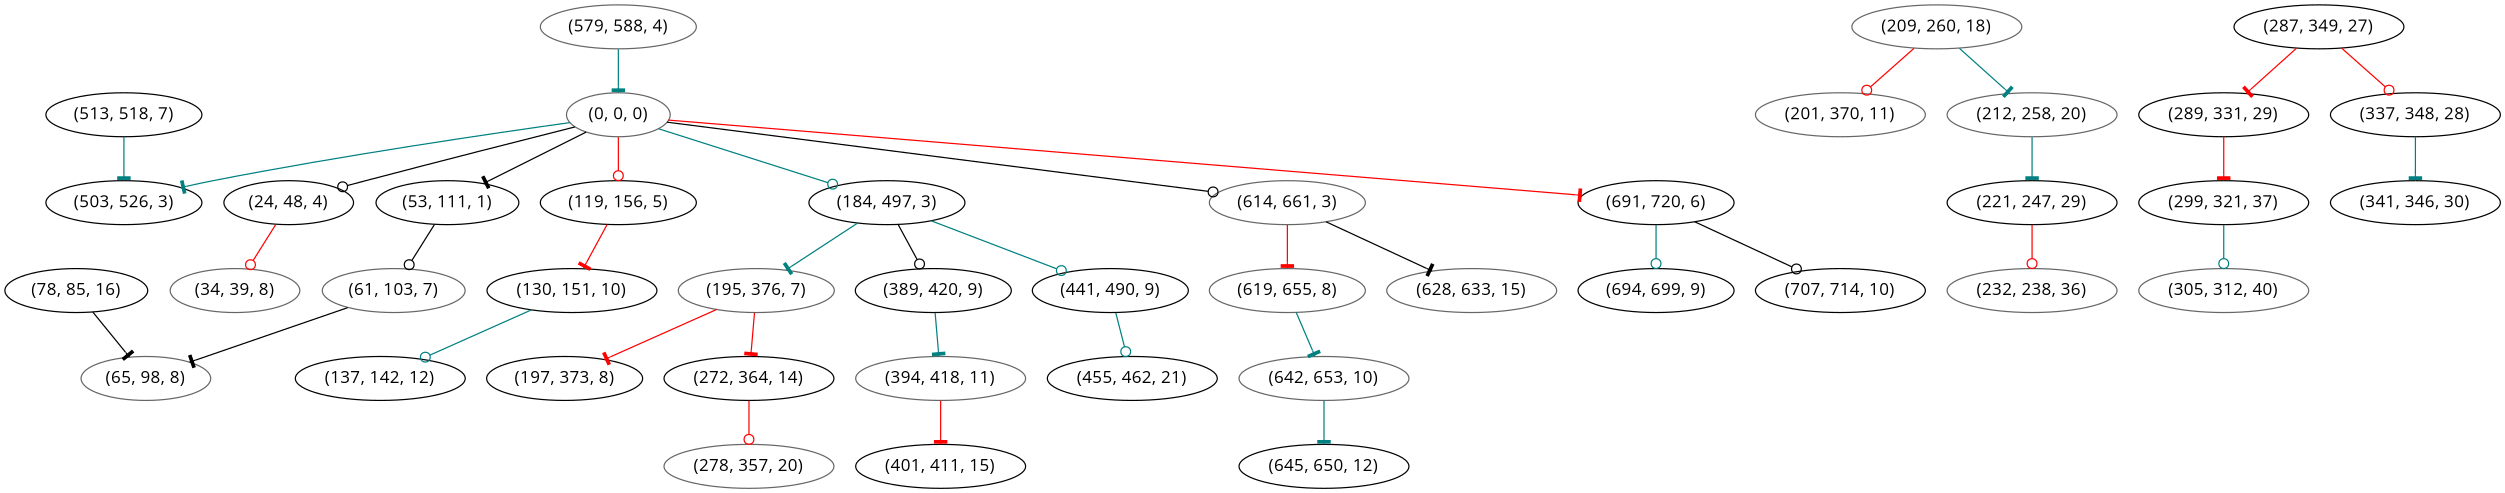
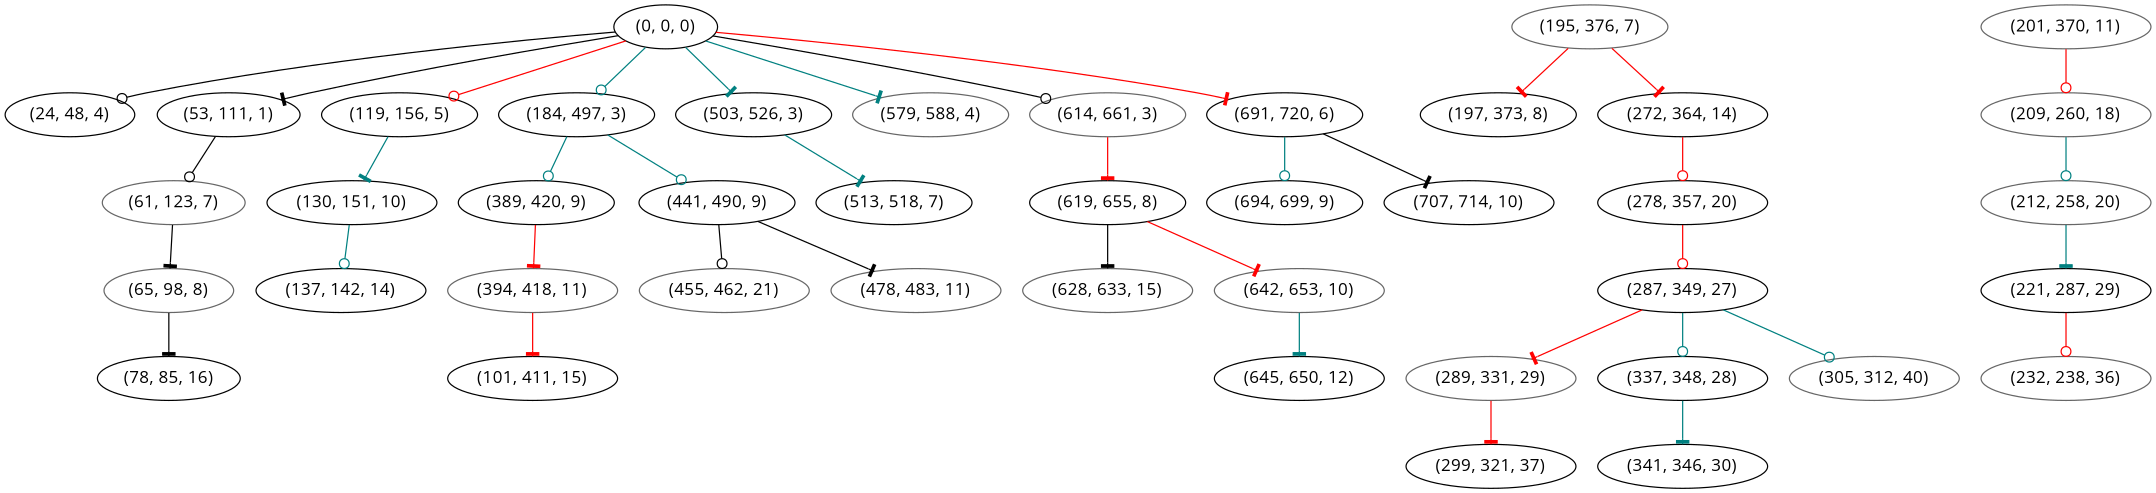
edge "(579, 588, 4)" -> "(0, 0, 0)": reversed
edge "(209, 260, 18)" -> "(201, 370, 11)": reversed
edge "(287, 349, 27)" -> "(337, 348, 28)": color red -> teal
edge "(209, 260, 18)" -> "(212, 258, 20)": arrowhead tee -> odot
node "(0, 0, 0)": color gray40 -> black
node "(289, 331, 29)": color black -> gray40
edge "(513, 518, 7)" -> "(503, 526, 3)": reversed
node "(221, 247, 29)": label "(221, 247, 29)" -> "(221, 287, 29)"
edge "(184, 497, 3)" -> "(389, 420, 9)": color black -> teal
edge "(278, 357, 20)" -> "(287, 349, 27)": added
edge "(299, 321, 37)" -> "(305, 312, 40)": now "(287, 349, 27)" -> "(305, 312, 40)"
edge "(119, 156, 5)" -> "(130, 151, 10)": color red -> teal
edge "(691, 720, 6)" -> "(707, 714, 10)": arrowhead odot -> tee
edge "(184, 497, 3)" -> "(195, 376, 7)": removed
edge "(614, 661, 3)" -> "(628, 633, 15)": now "(619, 655, 8)" -> "(628, 633, 15)"
node "(34, 39, 8)": removed
node "(61, 103, 7)": label "(61, 103, 7)" -> "(61, 123, 7)"
node "(478, 483, 11)": added
node "(619, 655, 8)": color gray40 -> black
edge "(441, 490, 9)" -> "(455, 462, 21)": color teal -> black
edge "(619, 655, 8)" -> "(642, 653, 10)": color teal -> red
edge "(78, 85, 16)" -> "(65, 98, 8)": reversed
edge "(389, 420, 9)" -> "(394, 418, 11)": color teal -> red
node "(137, 142, 12)": label "(137, 142, 12)" -> "(137, 142, 14)"
node "(455, 462, 21)": color black -> gray40
node "(278, 357, 20)": color gray40 -> black
node "(401, 411, 15)": label "(401, 411, 15)" -> "(101, 411, 15)"
